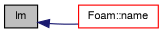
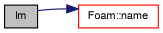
edge "Foam::name" -> "Im": reversed
